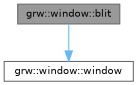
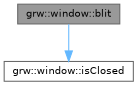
node "grw::window::window": label "grw::window::window" -> "grw::window::isClosed"
